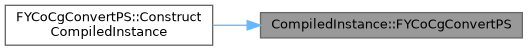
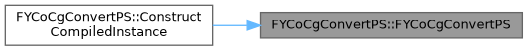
node "CompiledInstance::FYCoCgConvertPS": label "CompiledInstance::FYCoCgConvertPS" -> "FYCoCgConvertPS::FYCoCgConvertPS"
